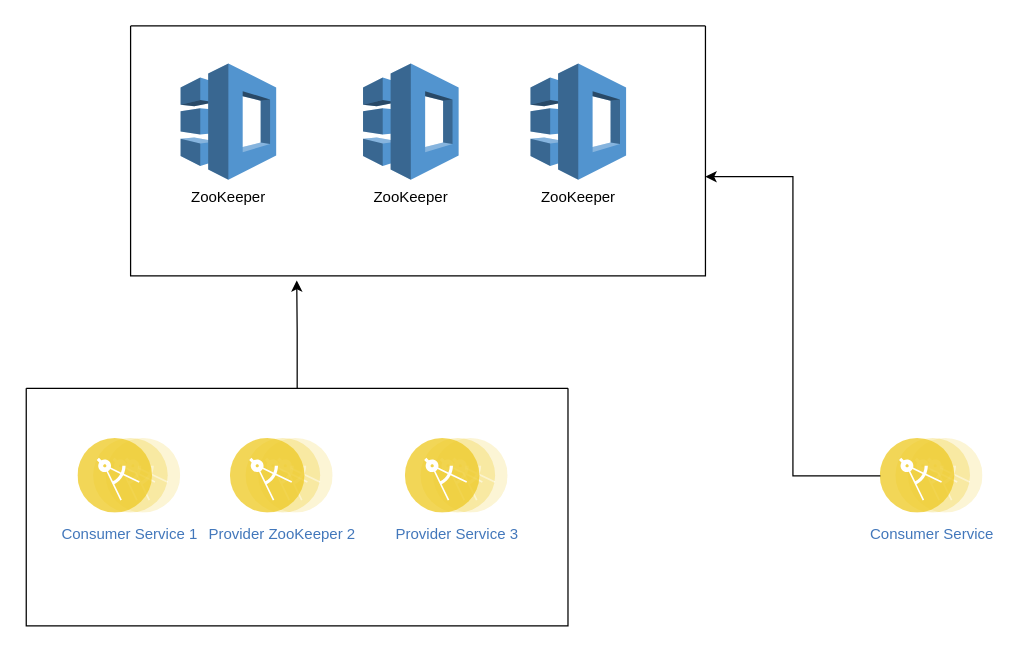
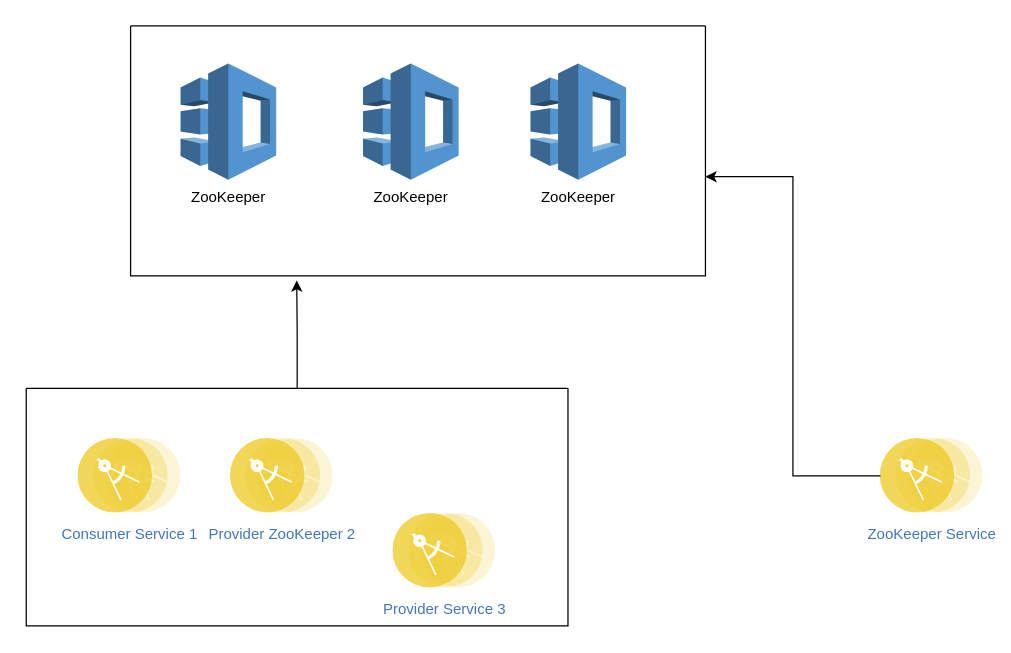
node "Provider Service 3": moved (457, 476) -> (445, 551)
node "Consumer Service": label "Consumer Service" -> "ZooKeeper Service"
